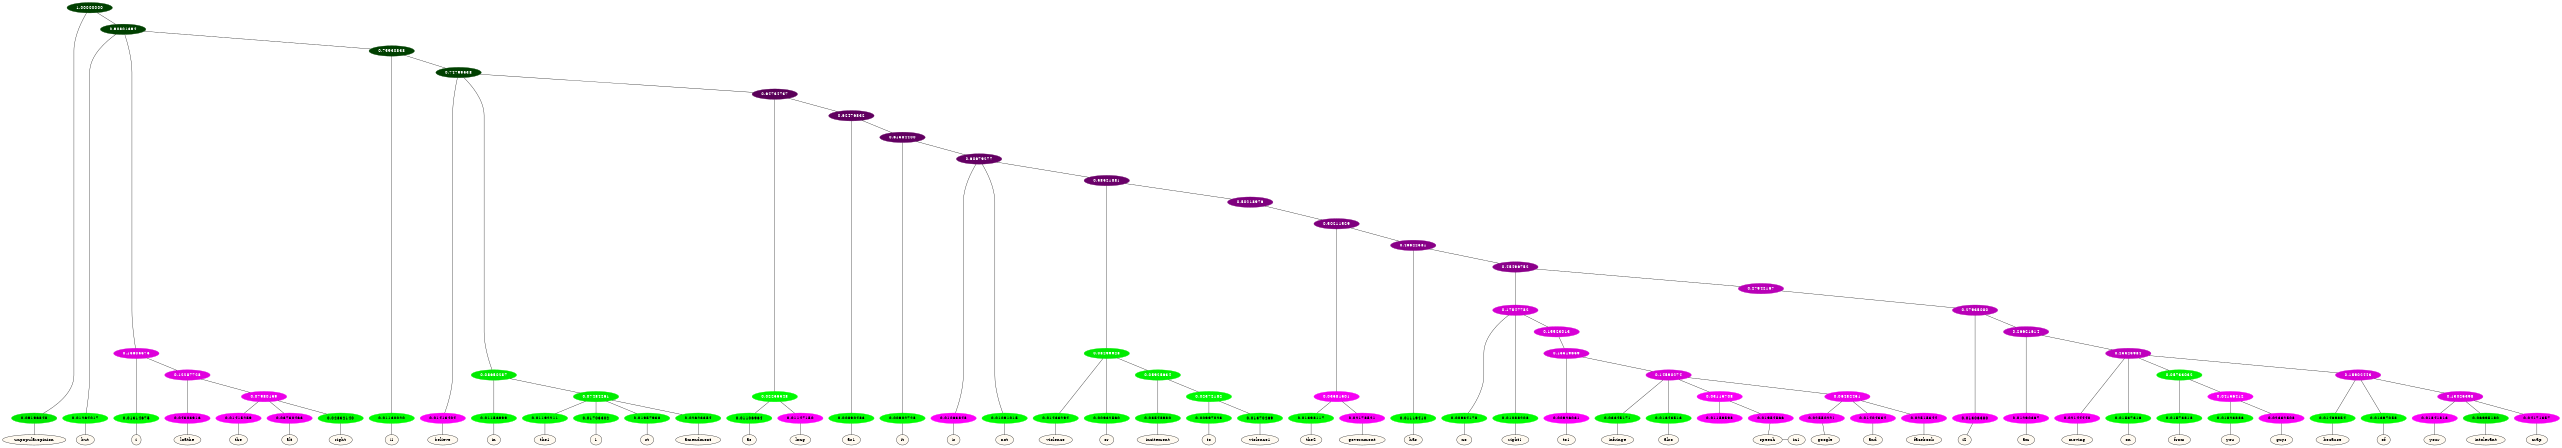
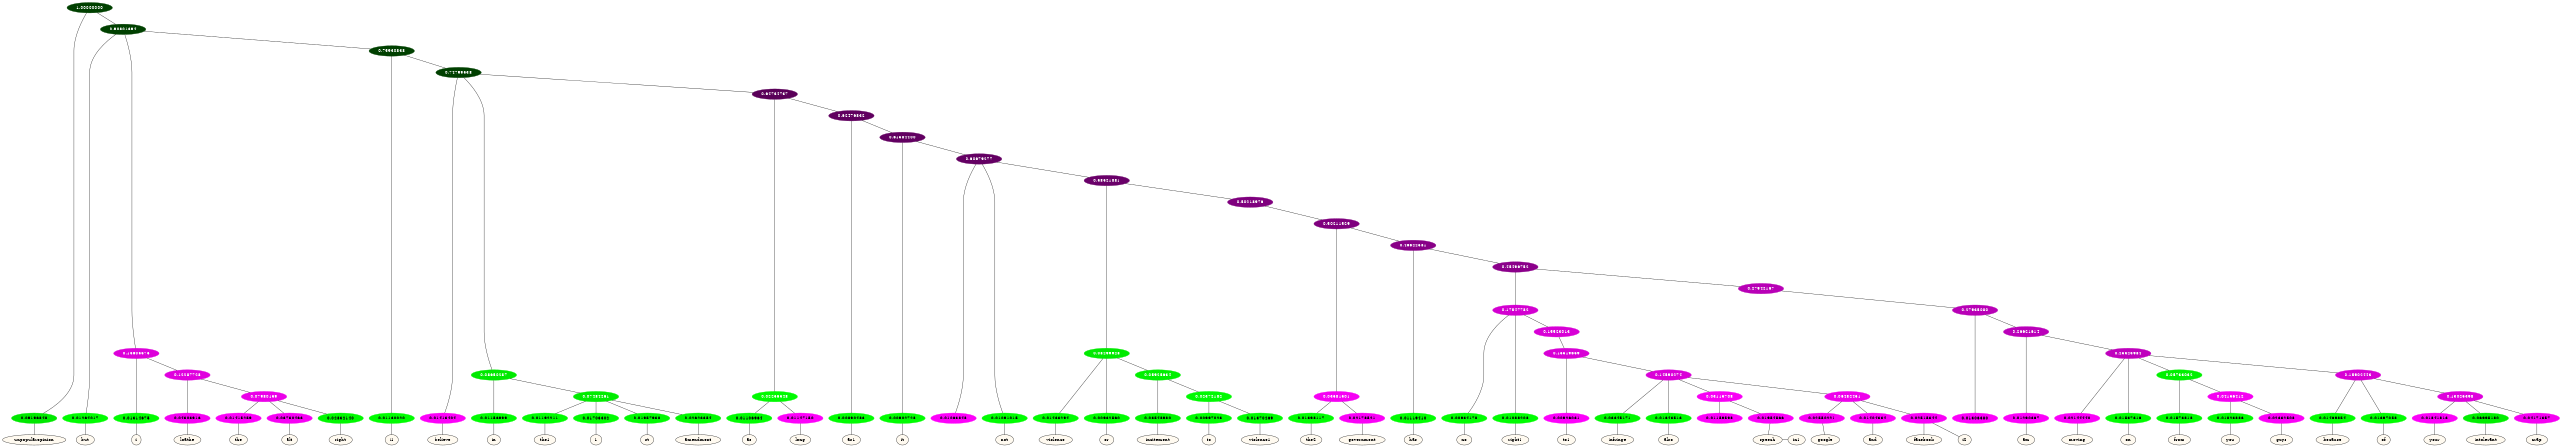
edge "0.01306380" -- "i2": now "0.02515344" -- "i2"
node "is": removed
